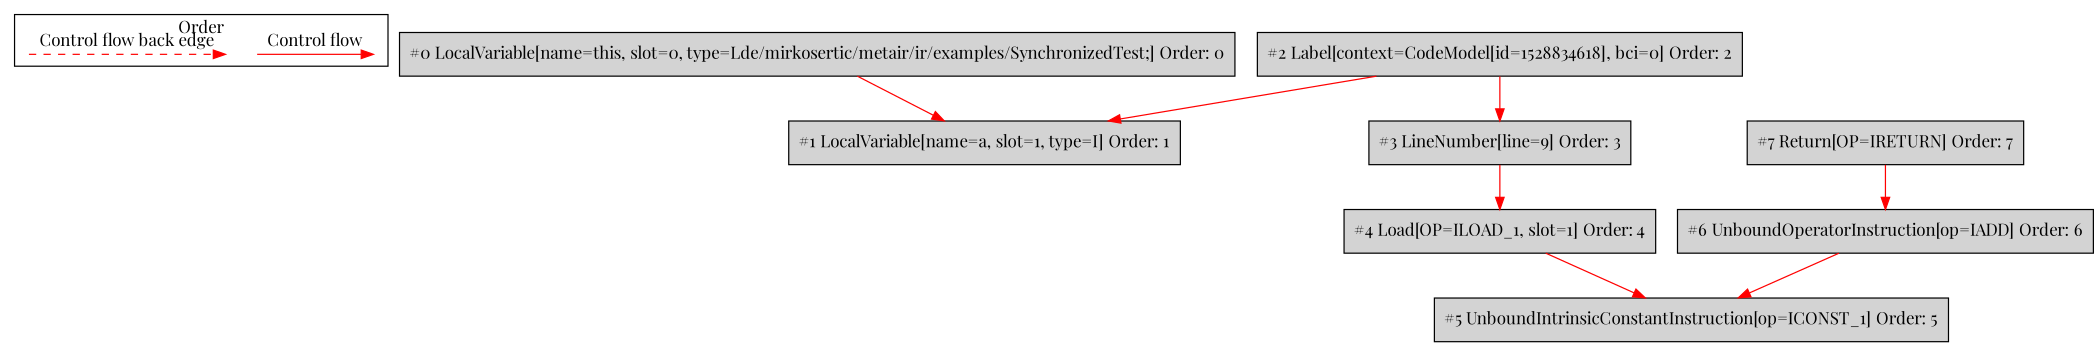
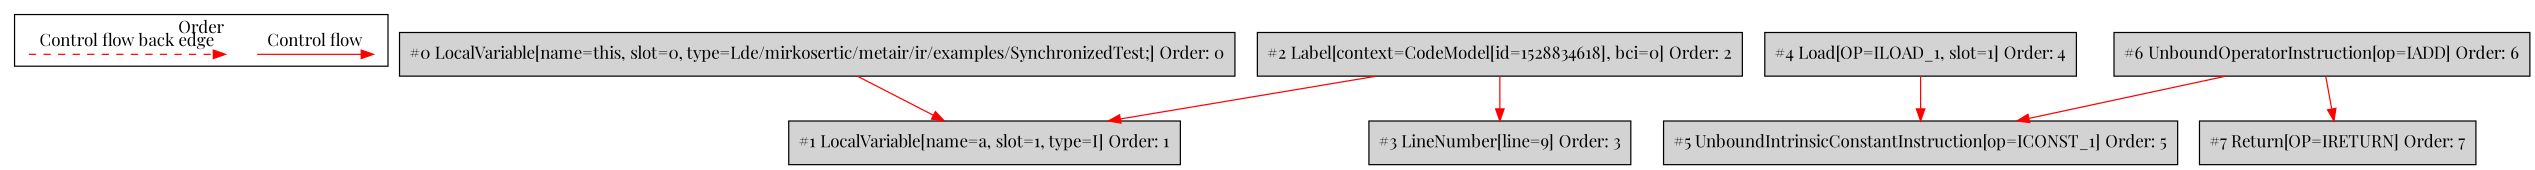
edge "#3 LineNumber[line=9] Order: 3" -> "#4 Load[OP=ILOAD_1, slot=1] Order: 4": removed
edge "#7 Return[OP=IRETURN] Order: 7" -> "#6 UnboundOperatorInstruction[op=IADD] Order: 6": reversed
